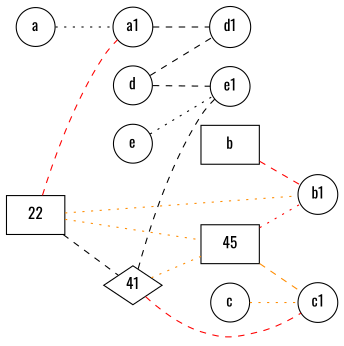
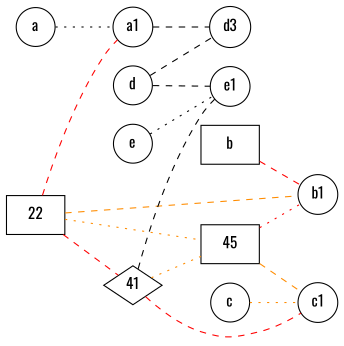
node "d1": label "d1" -> "d3"
edge "b1" -- "22": style dotted -> dashed
edge "22" -- "41": color black -> red
